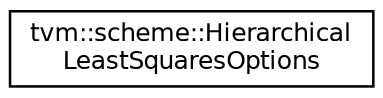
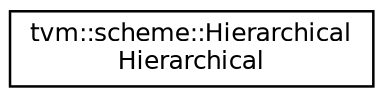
node "tvm::scheme::Hierarchical LeastSquaresOptions": label "tvm::scheme::Hierarchical LeastSquaresOptions" -> "tvm::scheme::Hierarchical Hierarchical"
